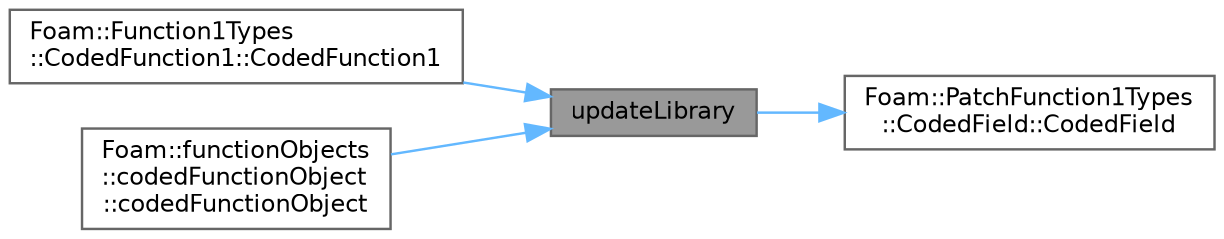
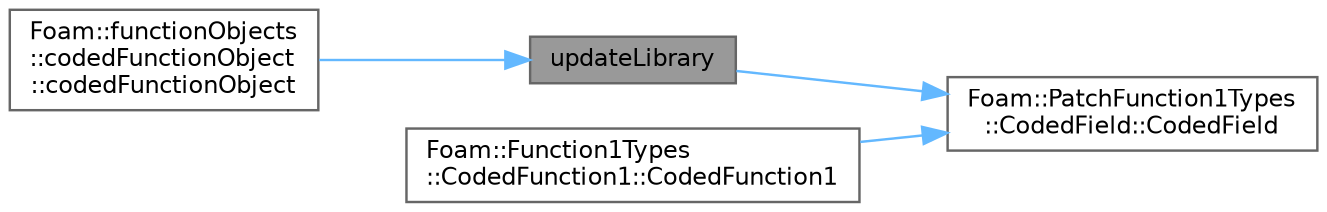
edge "Foam::Function1Types ::CodedFunction1::CodedFunction1" -> "updateLibrary": now "Foam::Function1Types ::CodedFunction1::CodedFunction1" -> "Foam::PatchFunction1Types ::CodedField::CodedField"
